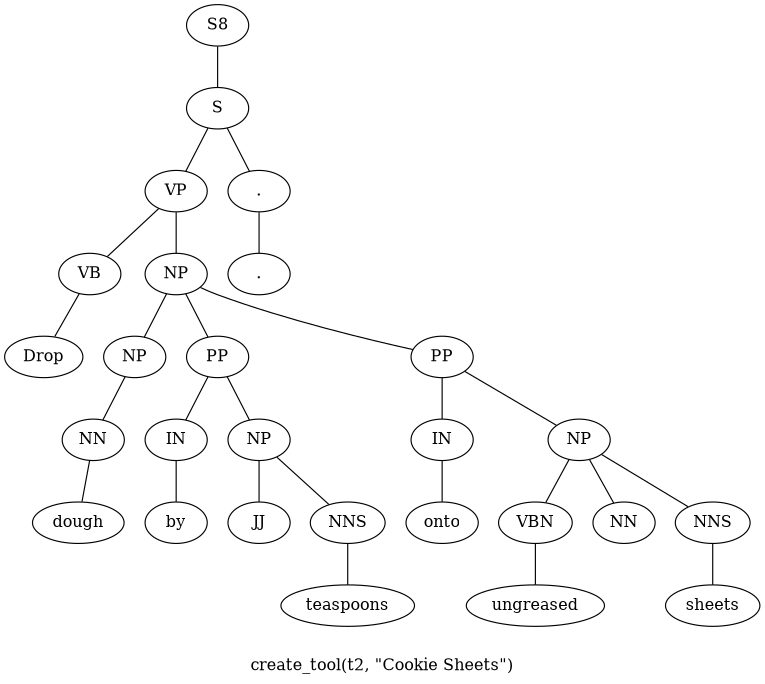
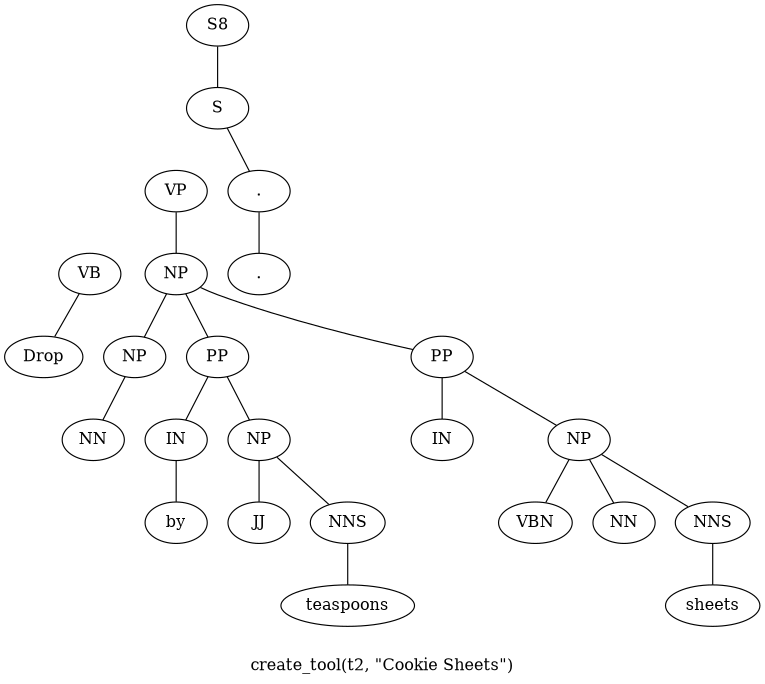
edge "S" -- "VP": removed
edge "VP" -- "VB": removed
node "dough": removed
node "onto": removed
node "ungreased": removed
